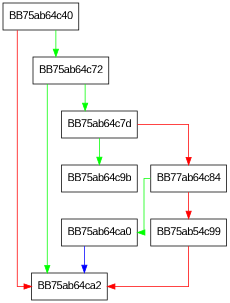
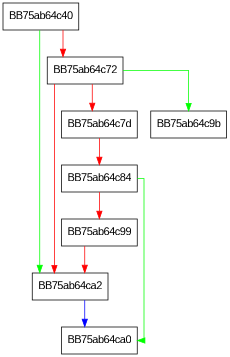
edge "BB75ab64c40" -> "BB75ab64c72": color green -> red
edge "BB75ab64c72" -> "BB75ab64c7d": color green -> red
edge "BB75ab64c7d" -> "BB75ab64c9b": now "BB75ab64c72" -> "BB75ab64c9b"
edge "BB75ab64c40" -> "BB75ab64ca2": color red -> green
edge "BB75ab64c72" -> "BB75ab64ca2": color green -> red
node "BB77ab64c84": label "BB77ab64c84" -> "BB75ab64c84"
node "BB75ab54c99": label "BB75ab54c99" -> "BB75ab64c99"
edge "BB75ab64ca0" -> "BB75ab64ca2": reversed
